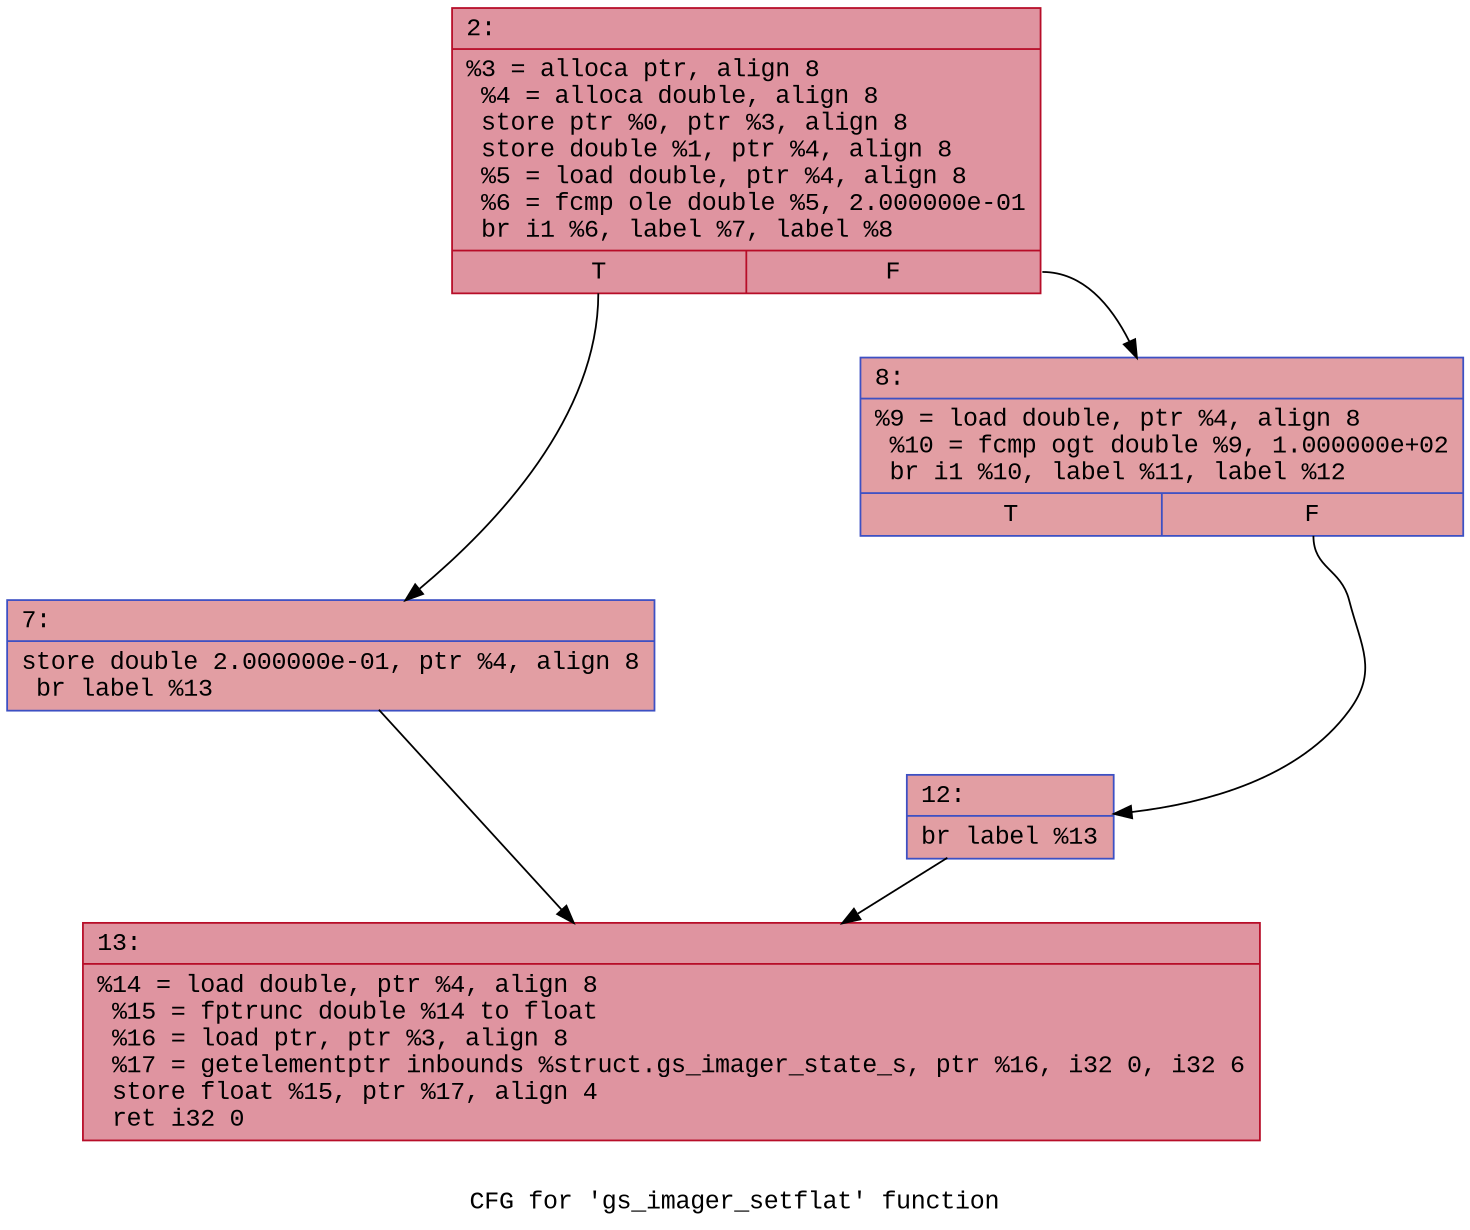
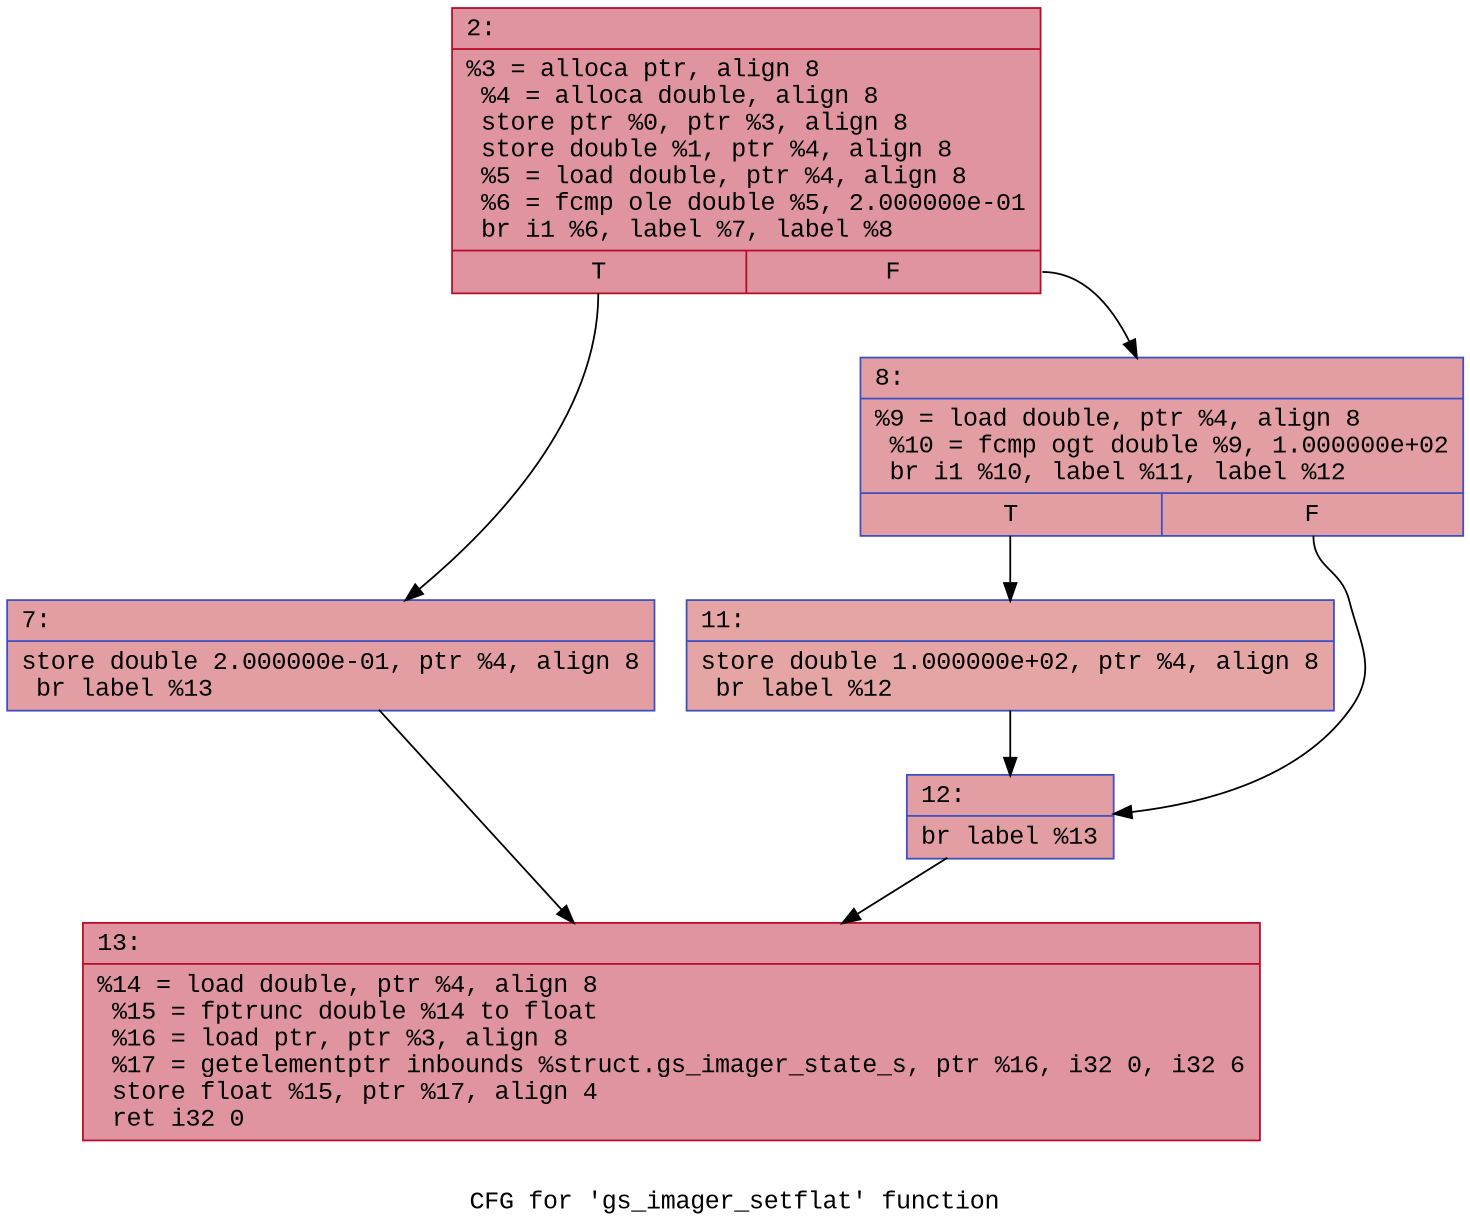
node "11:": added
